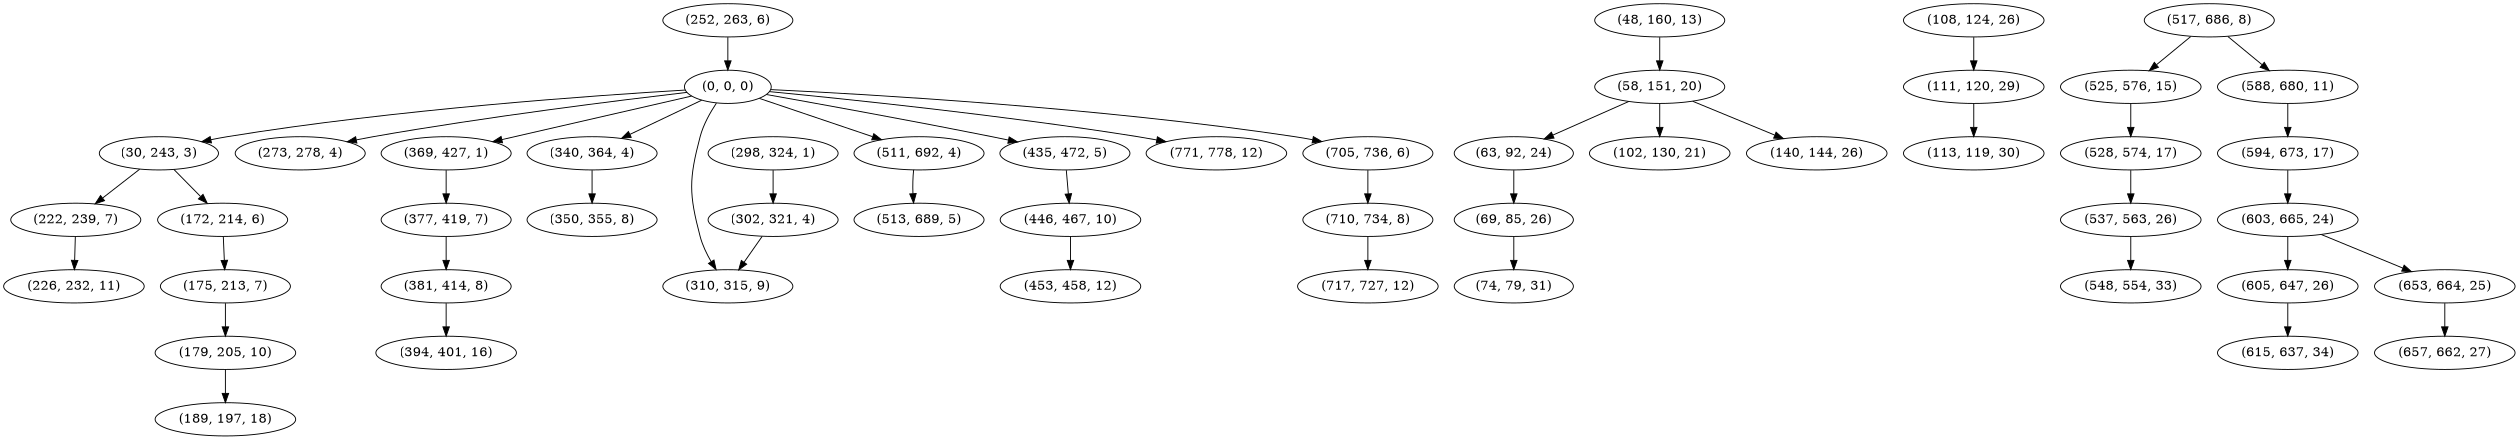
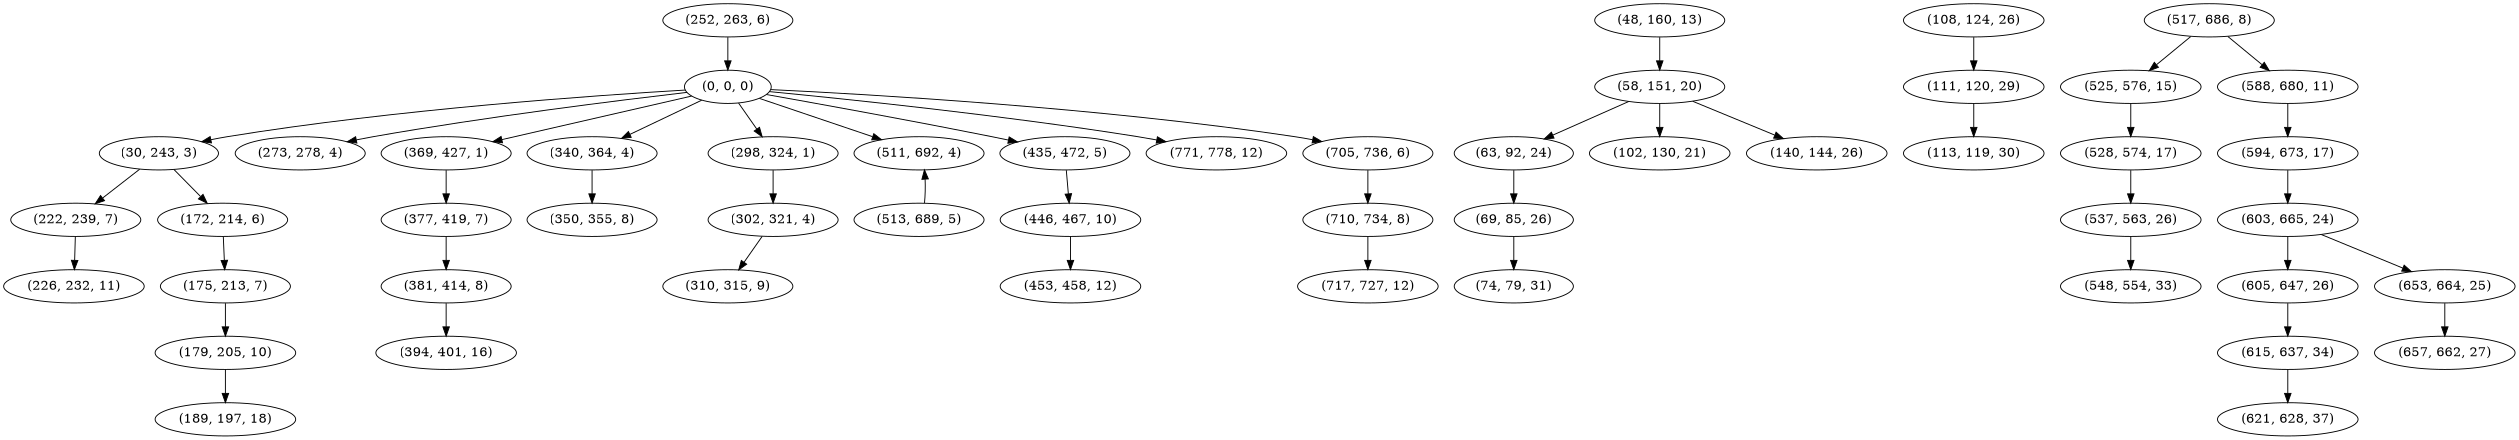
edge "(0, 0, 0)" -> "(310, 315, 9)": now "(0, 0, 0)" -> "(298, 324, 1)"
edge "(511, 692, 4)" -> "(513, 689, 5)": reversed
node "(621, 628, 37)": added
